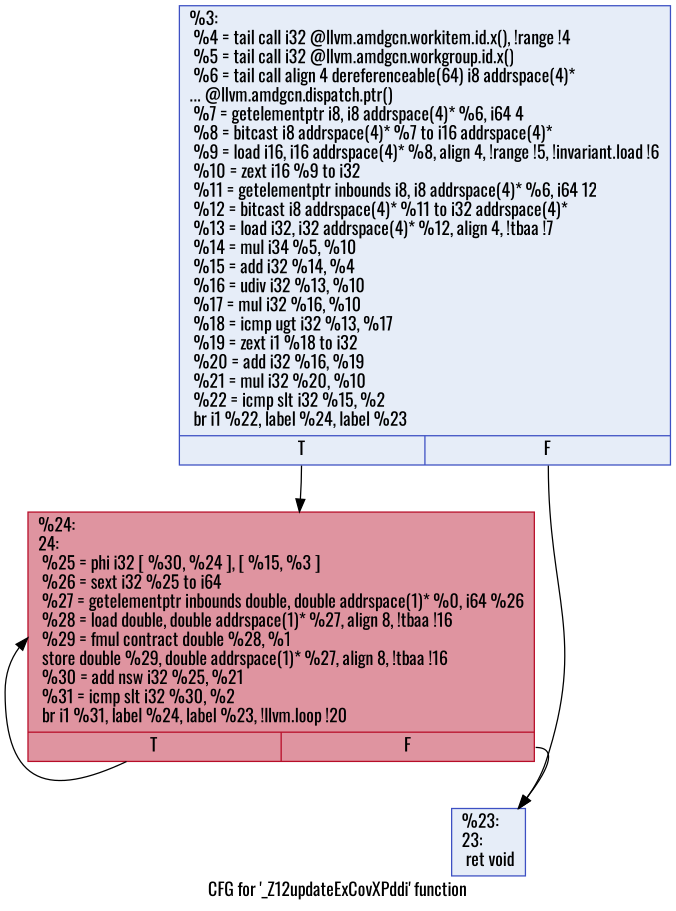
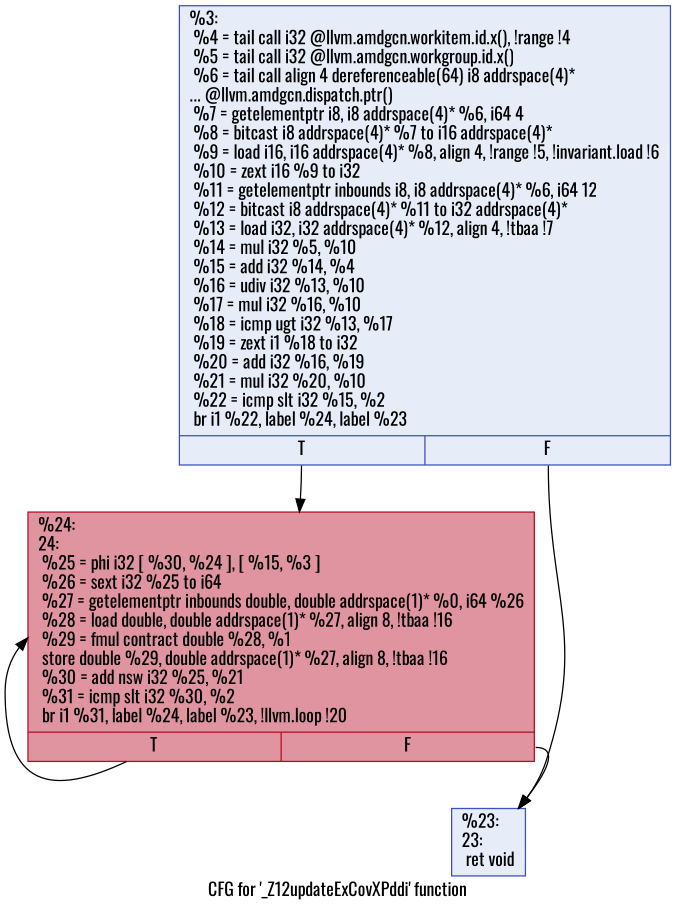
node "%3:": text "%14 = mul i34 %5, %10" -> "%14 = mul i32 %5, %10"
